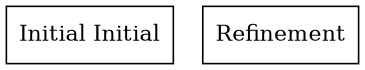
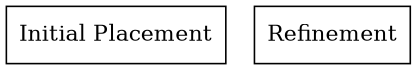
node "Initial Initial": label "Initial Initial" -> "Initial Placement"
